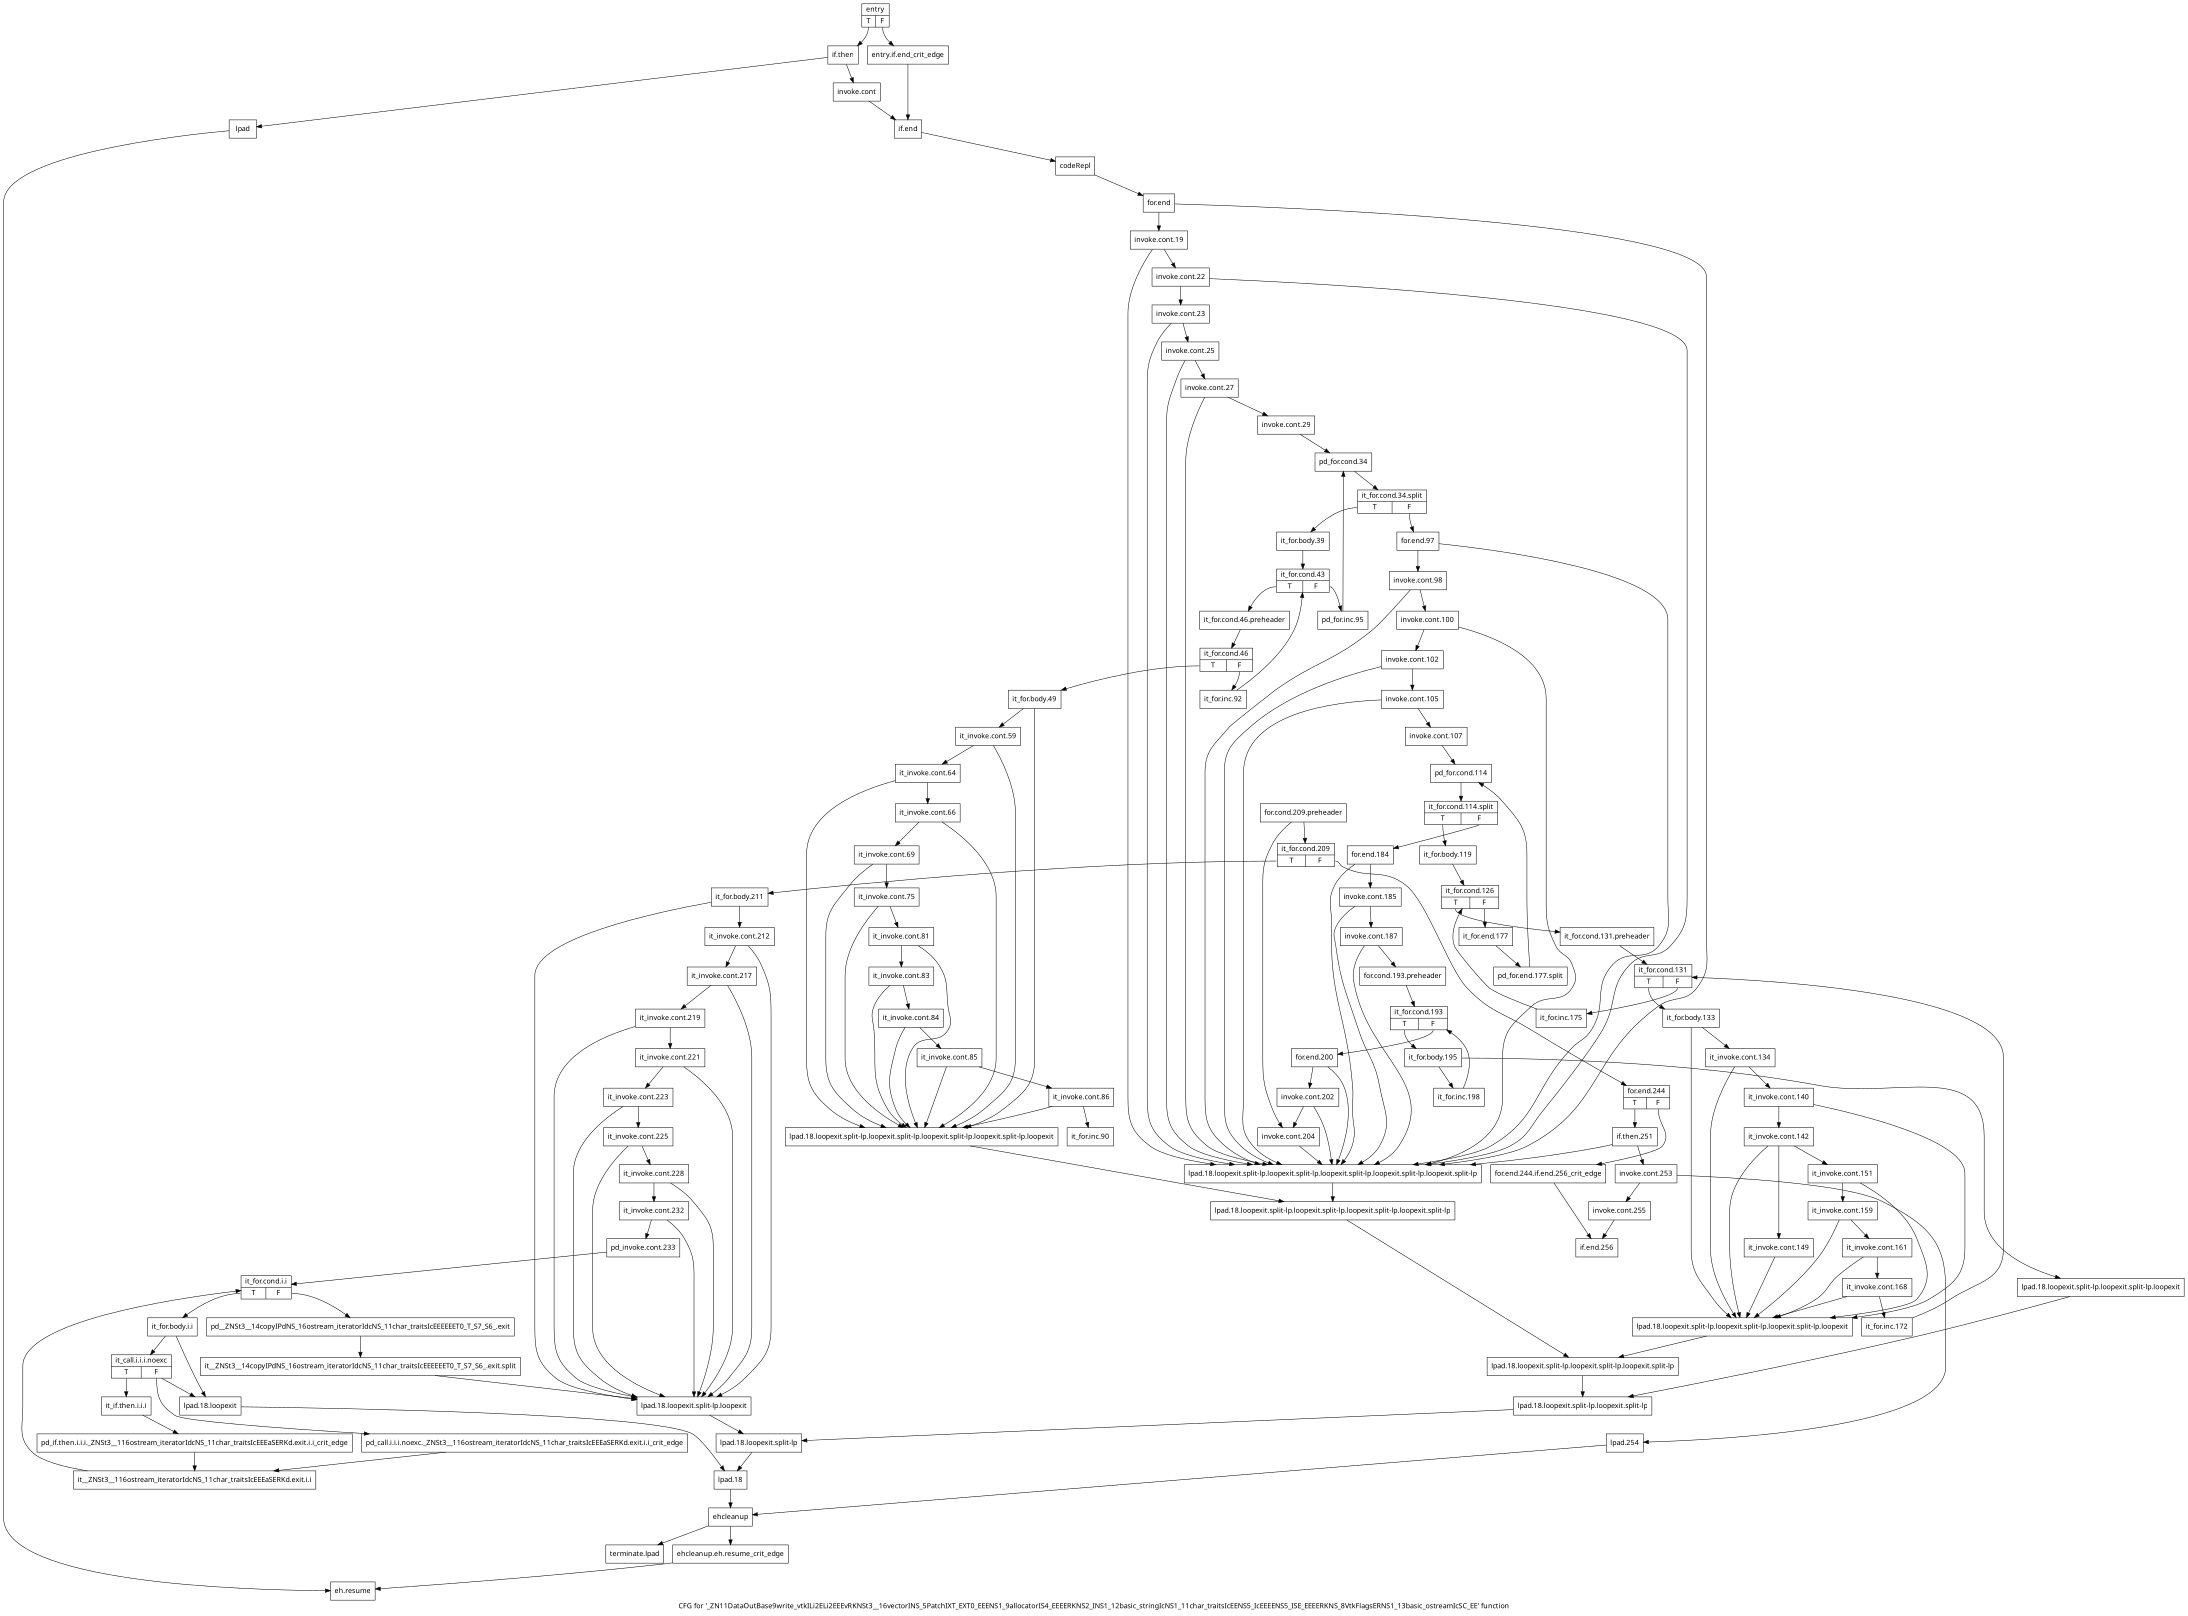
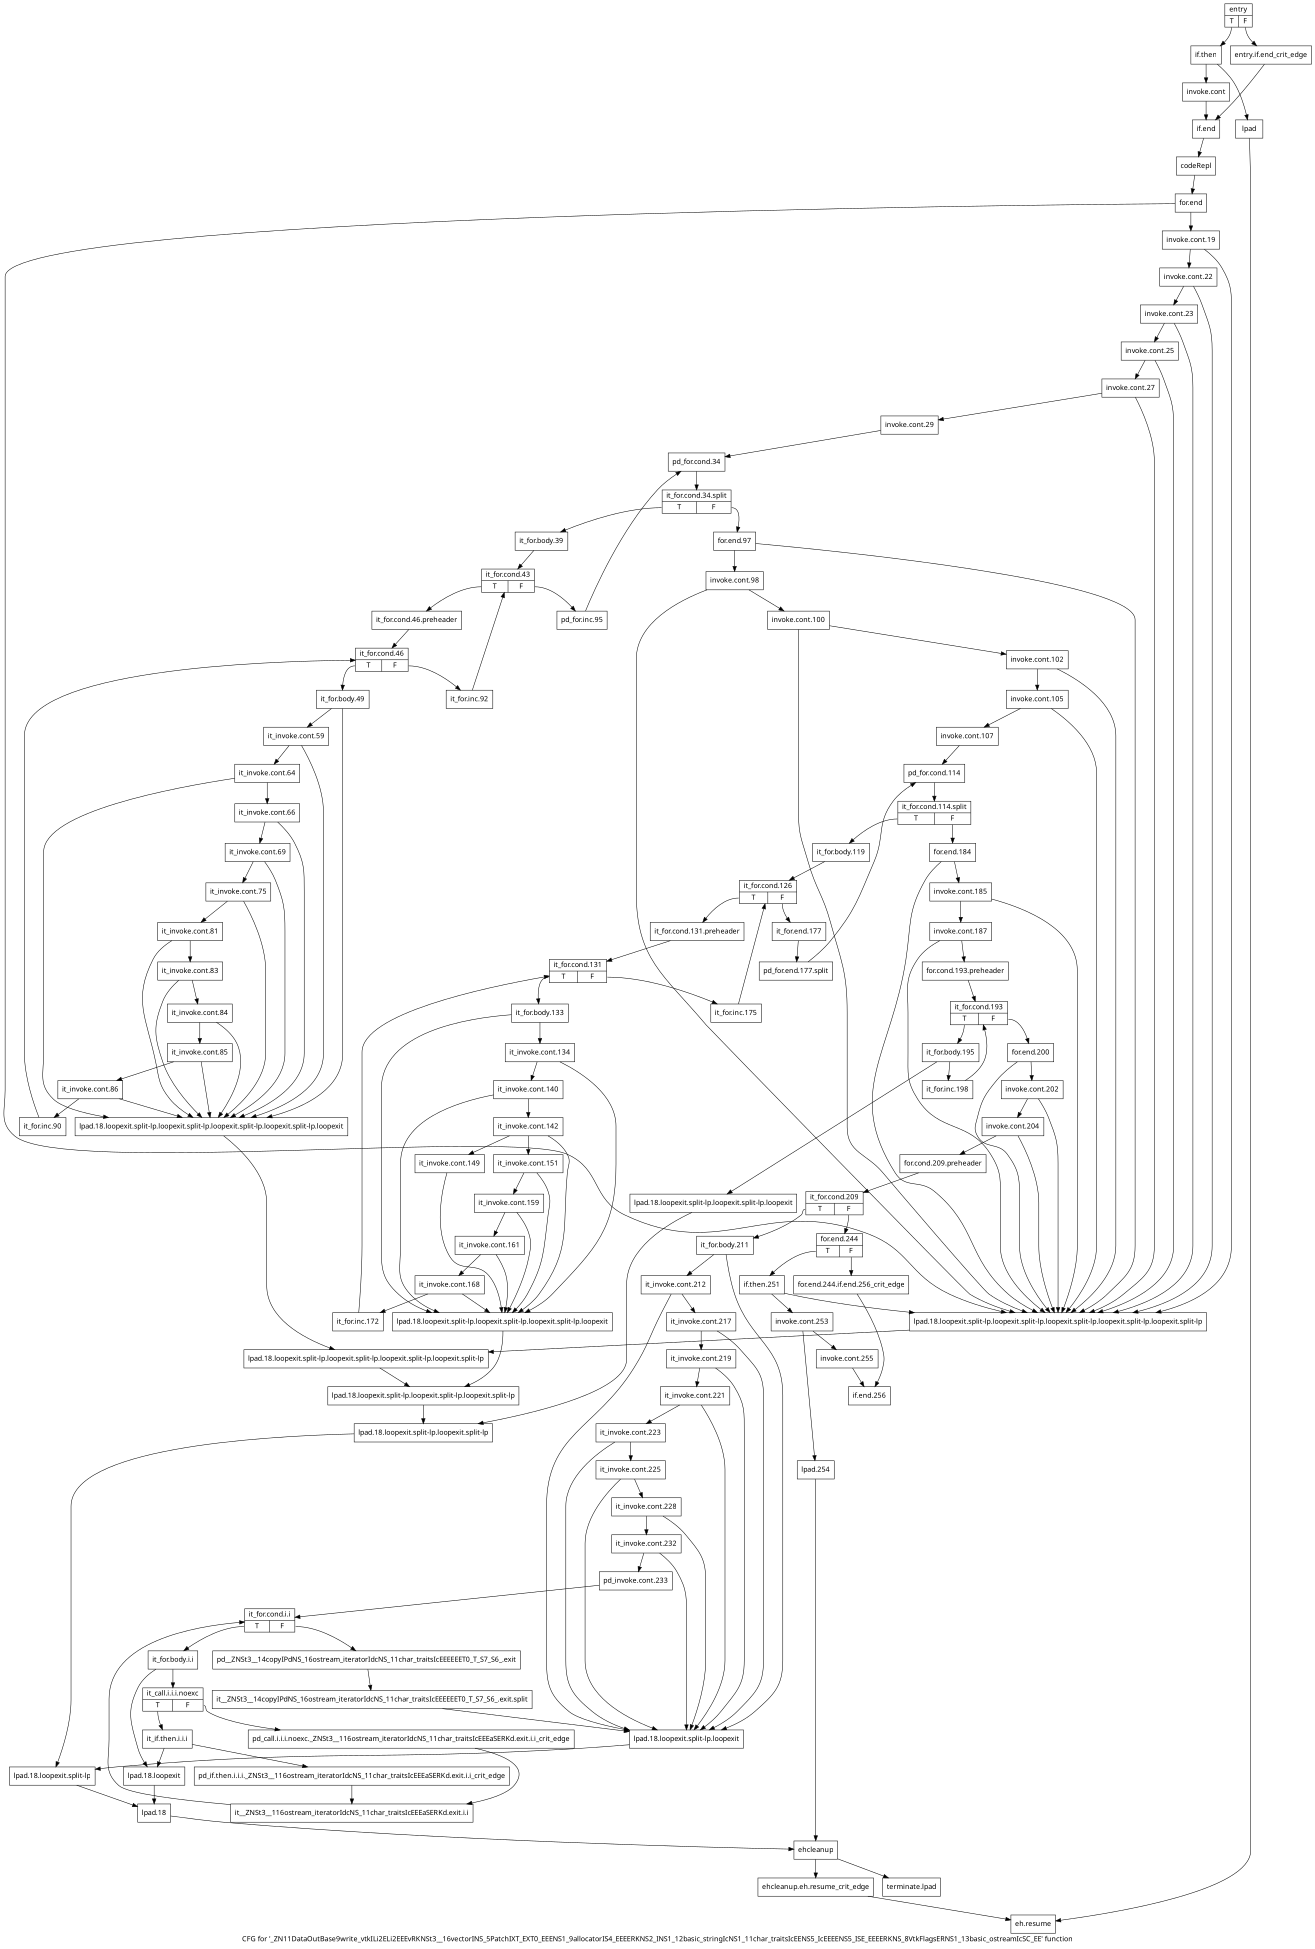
edge "it_for.inc.90" -> "it_for.cond.46": added
edge "for.cond.209.preheader" -> "invoke.cont.204": reversed
edge "it_call.i.i.i.noexc" -> "lpad.18.loopexit": now "it_if.then.i.i.i" -> "lpad.18.loopexit"
